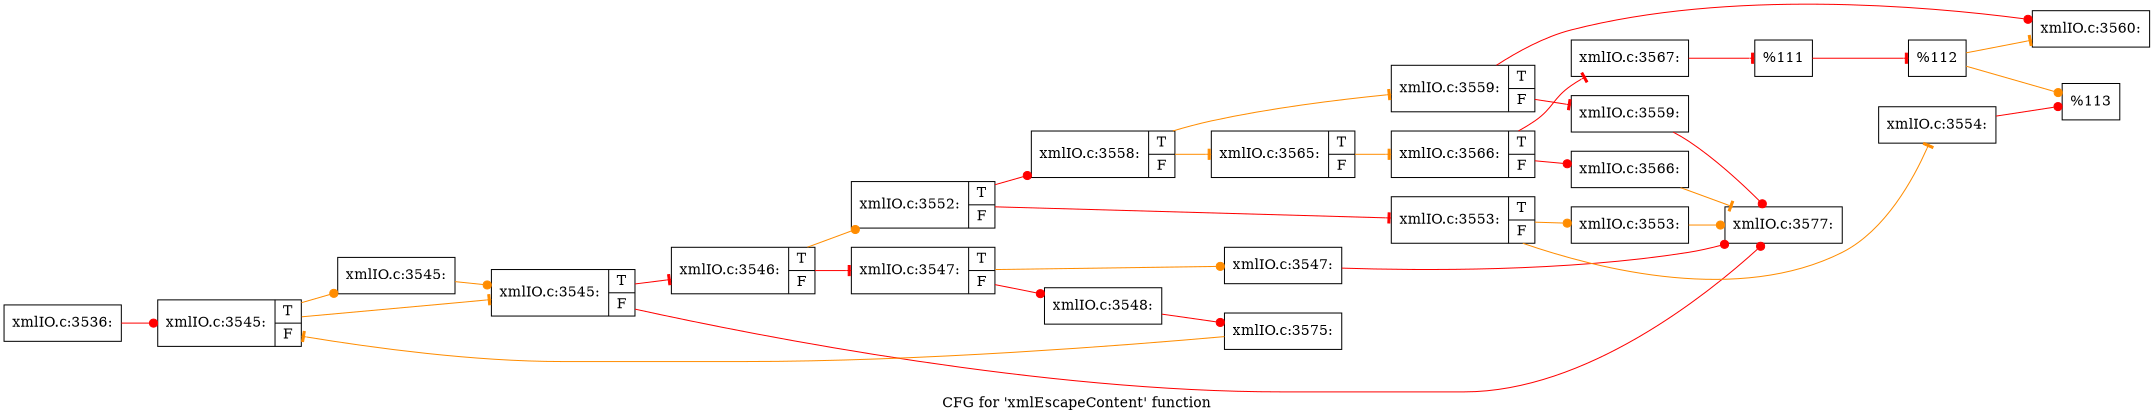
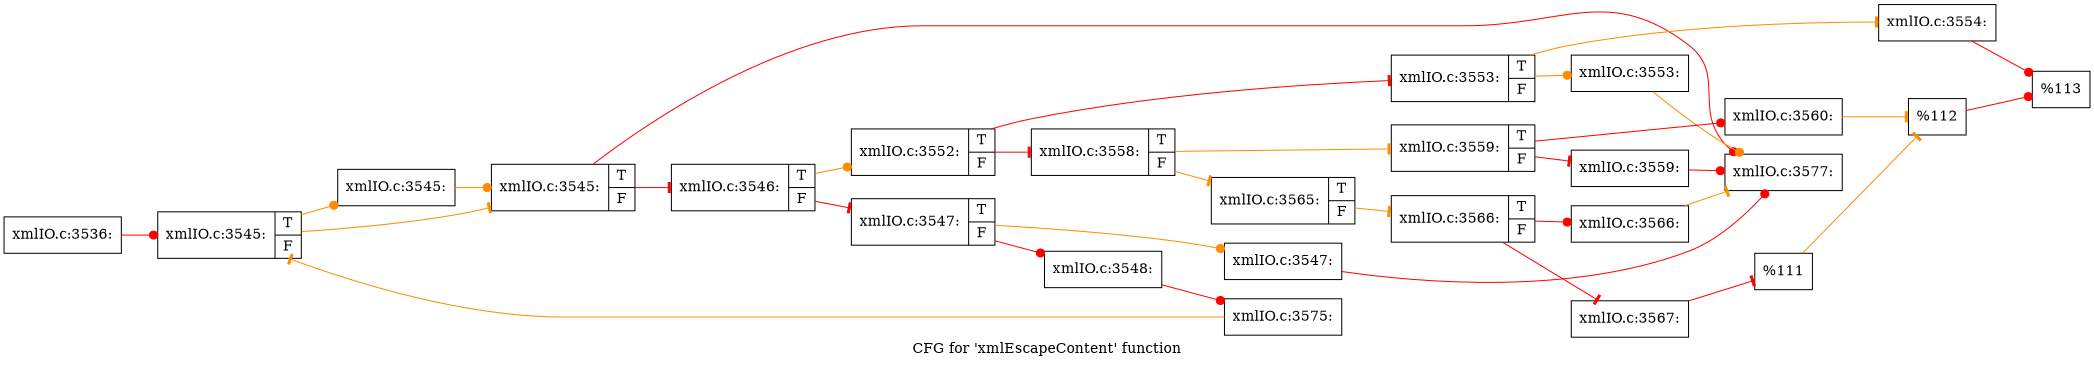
edge "%112" -> "xmlIO.c:3560:": reversed
edge "%111" -> "%112": color red -> darkorange
edge "%112" -> "%113": color darkorange -> red
edge "xmlIO.c:3552:" -> "xmlIO.c:3558:": arrowhead dot -> tee
